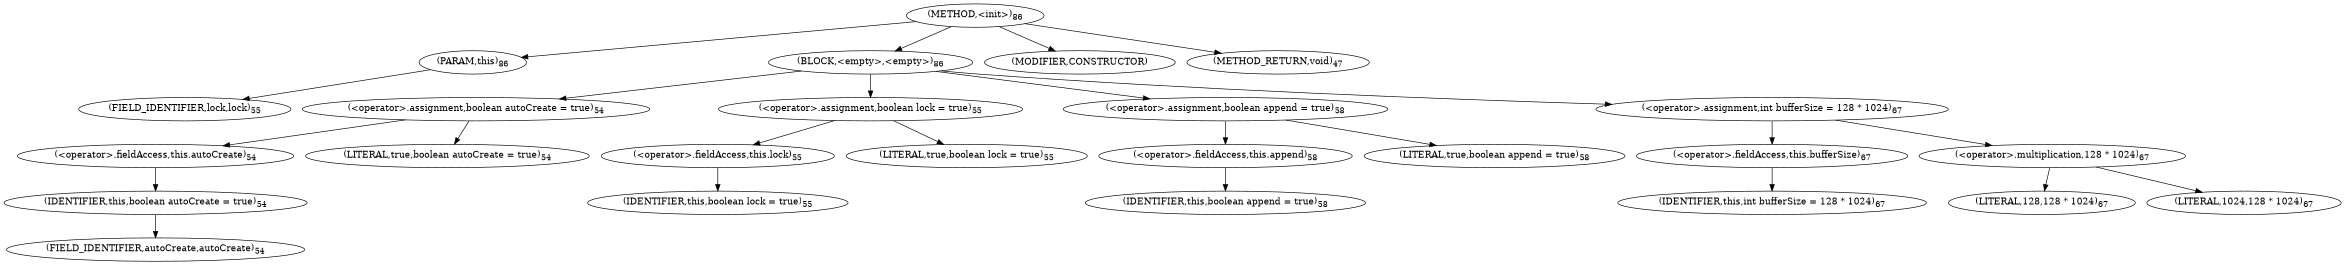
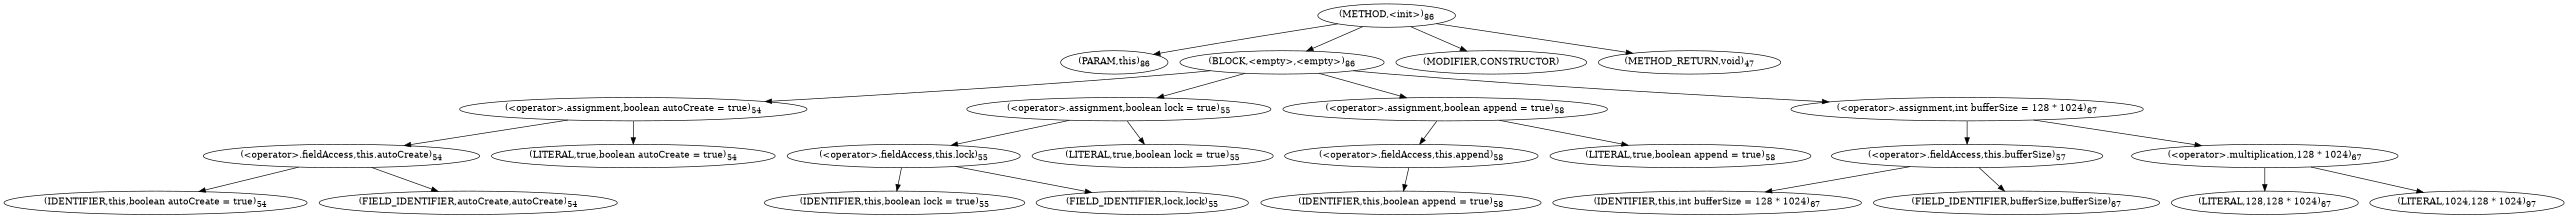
edge "(PARAM,this)" -> "(FIELD_IDENTIFIER,lock,lock)": now "(<operator>.fieldAccess,this.lock)" -> "(FIELD_IDENTIFIER,lock,lock)"
node "(<operator>.fieldAccess,this.bufferSize)": text "67" -> "57"
node "(LITERAL,1024,128 * 1024)": text "67" -> "97"
node "(FIELD_IDENTIFIER,bufferSize,bufferSize)": added
edge "(IDENTIFIER,this,boolean autoCreate = true)" -> "(FIELD_IDENTIFIER,autoCreate,autoCreate)": now "(<operator>.fieldAccess,this.autoCreate)" -> "(FIELD_IDENTIFIER,autoCreate,autoCreate)"
